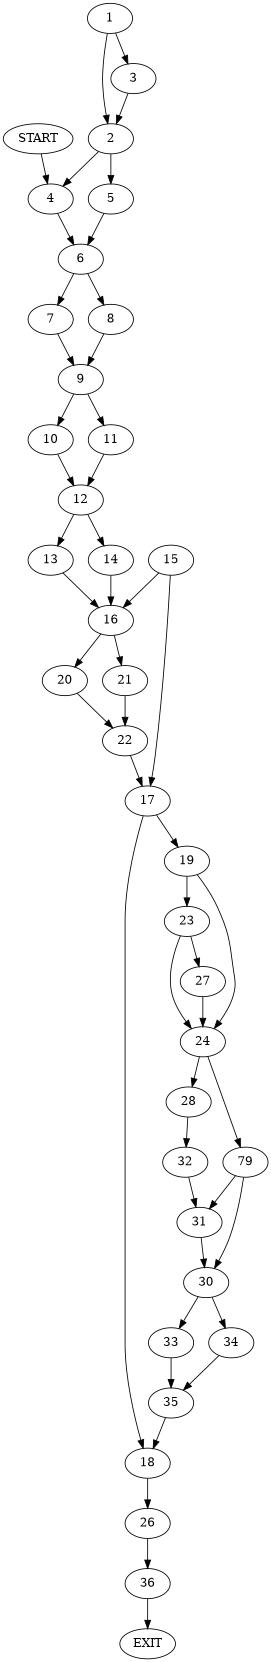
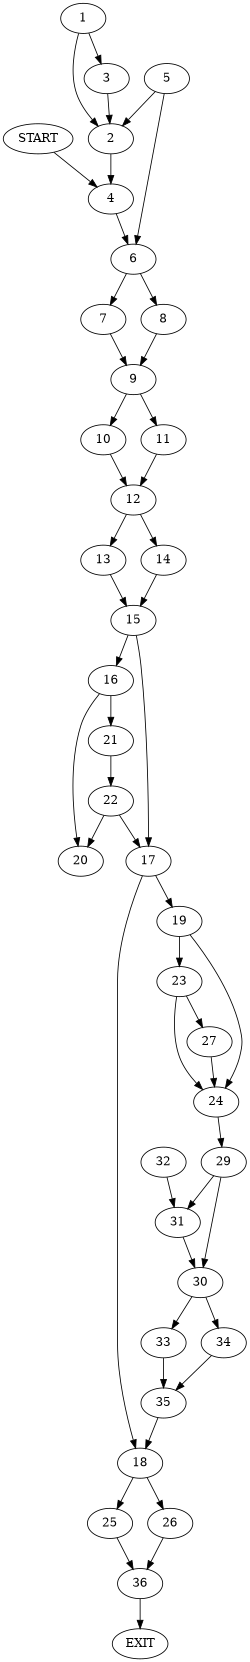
edge "2" -> "5": reversed
edge "14" -> "16": now "14" -> "15"
edge "13" -> "16": now "13" -> "15"
edge "20" -> "22": reversed
node "28": removed
node "79": label "79" -> "29"
node "25": added
